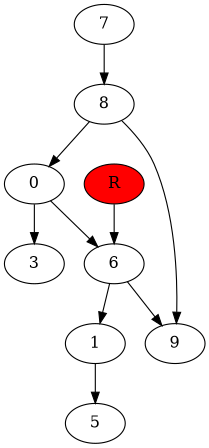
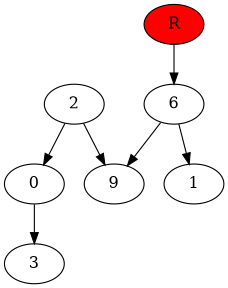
node "7": removed
node "8": label "8" -> "2"
edge "0" -> "6": removed
node "5": removed
